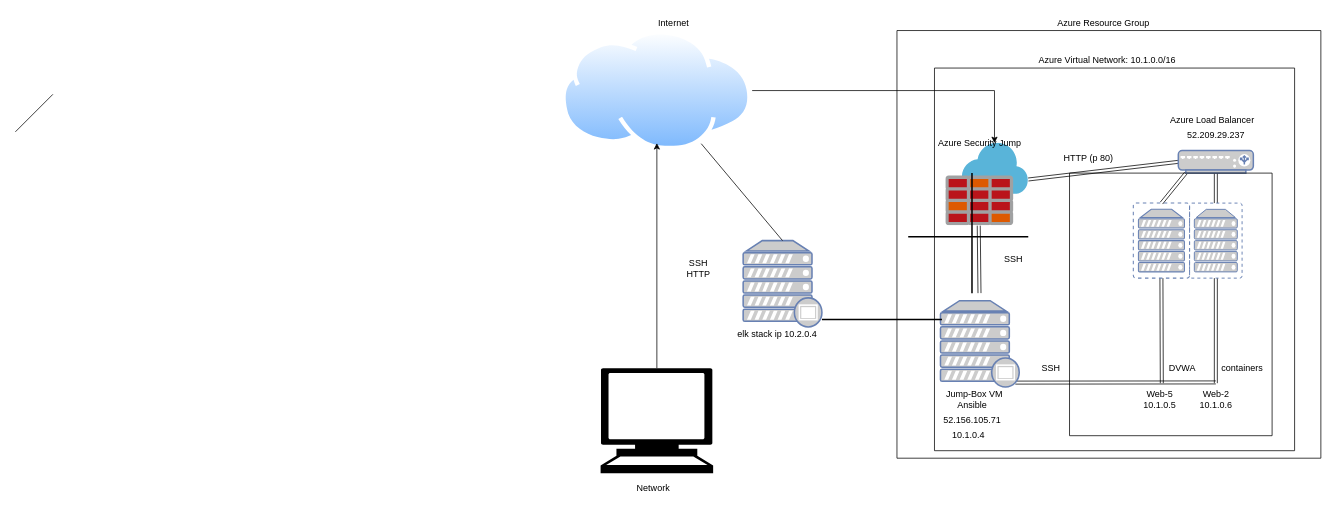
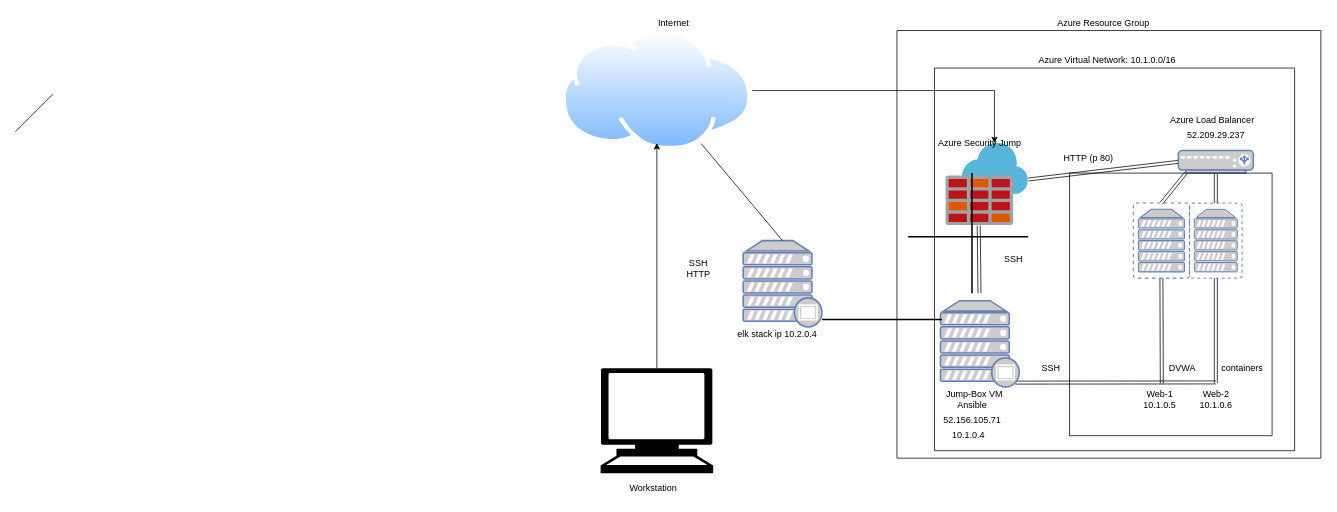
node "Web-5": label "Web-5" -> "Web-1"
node "Network": label "Network" -> "Workstation"
